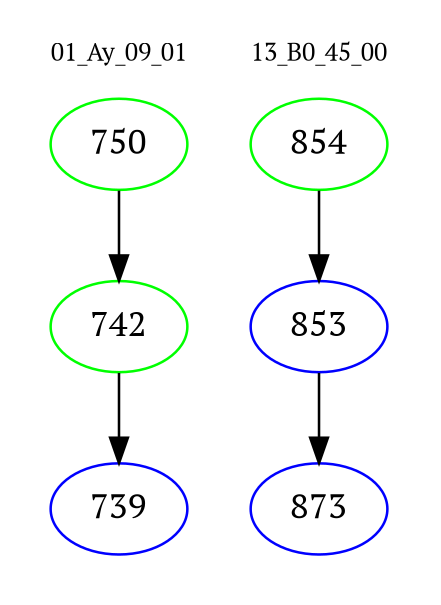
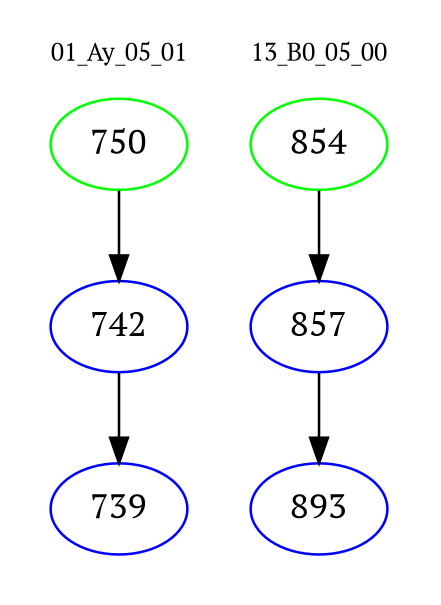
cluster "01_Ay_09_01": label "01_Ay_09_01" -> "01_Ay_05_01"
cluster "13_B0_45_00": label "13_B0_45_00" -> "13_B0_05_00"
node "742": color green -> blue
node "853": label "853" -> "857"
node "873": label "873" -> "893"
